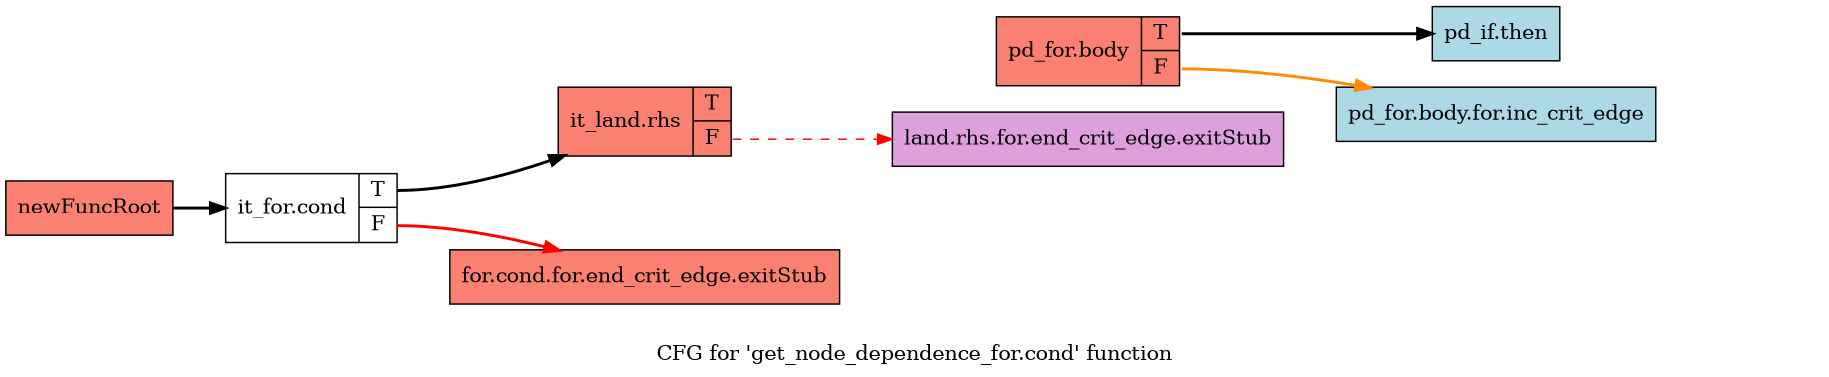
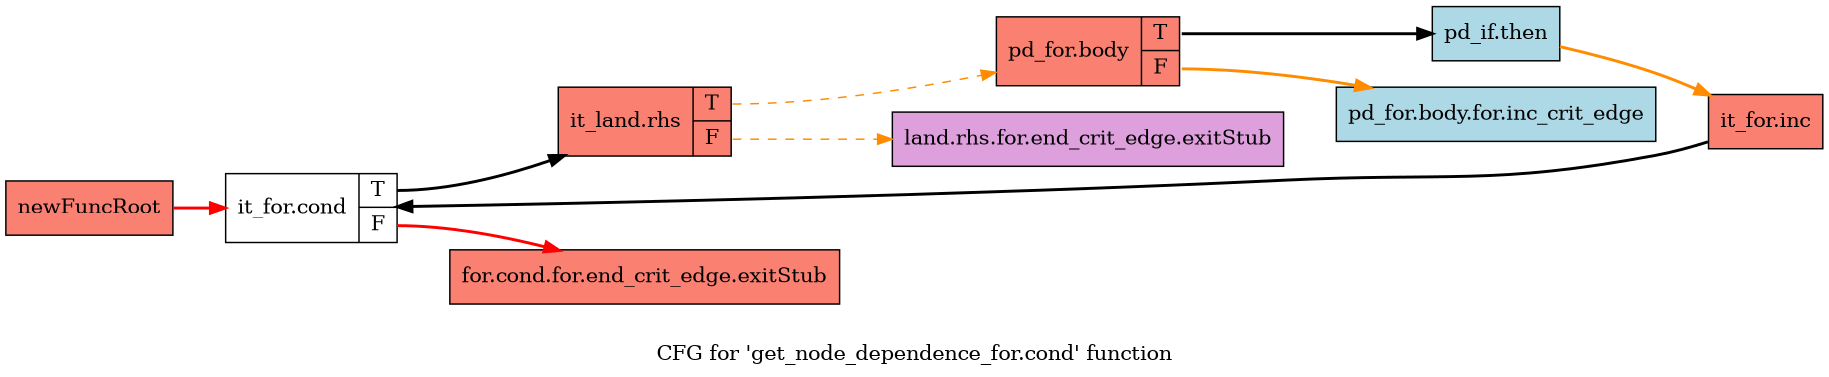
edge "it_land.rhs" -> "pd_for.body": added
node "it_for.inc": added
edge "it_land.rhs" -> "land.rhs.for.end_crit_edge.exitStub": color red -> darkorange
edge "newFuncRoot" -> "it_for.cond": color black -> red
